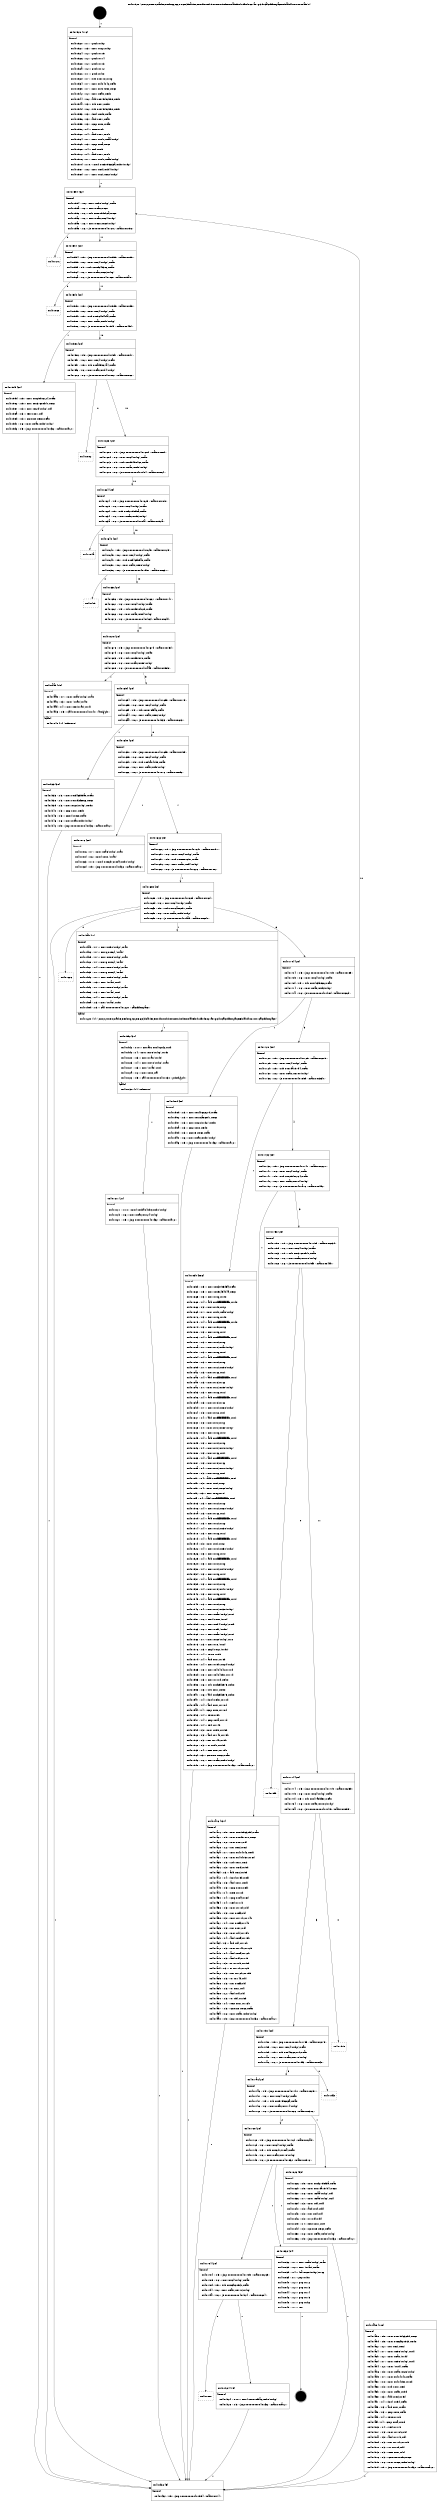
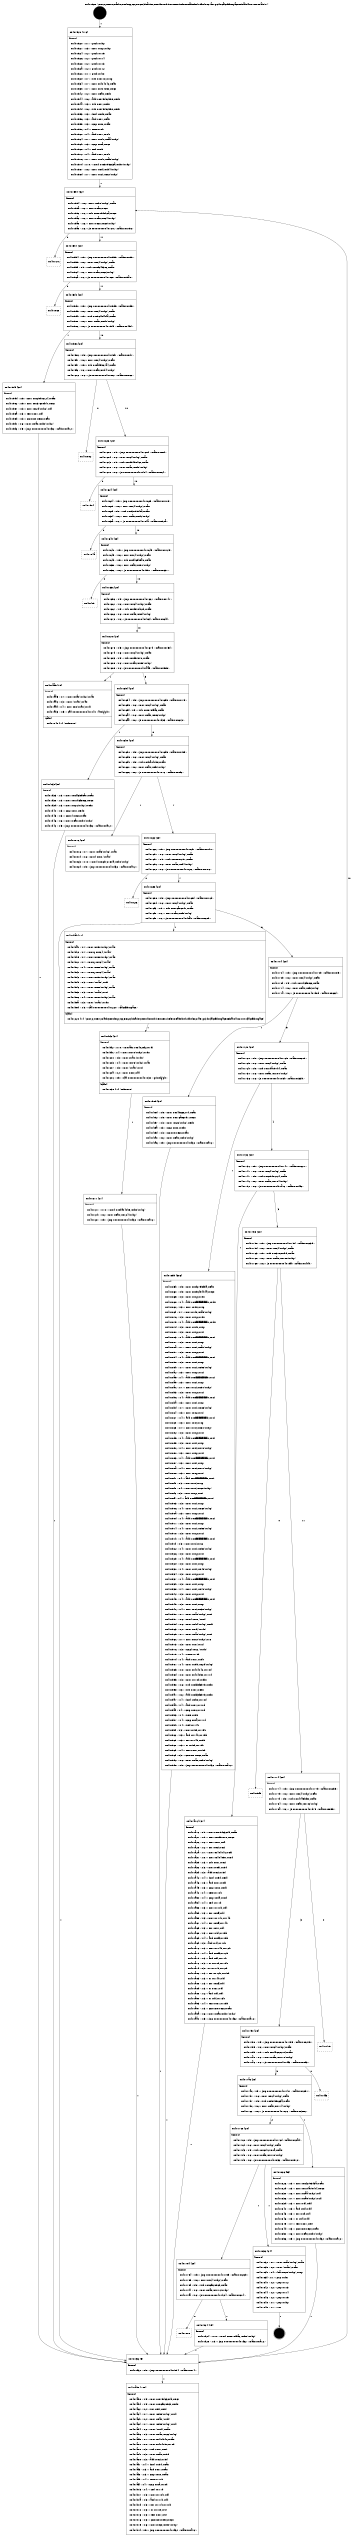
node "0x401d84": added
edge "0x4016e8 [28]" -> "0x401c26": now "0x4016cc [28]" -> "0x401c26"
edge "0x401ab8 [108]" -> "0x401f32 [5]": reversed
